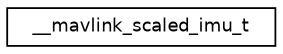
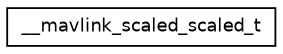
node "__mavlink_scaled_imu_t": label "__mavlink_scaled_imu_t" -> "__mavlink_scaled_scaled_t"
